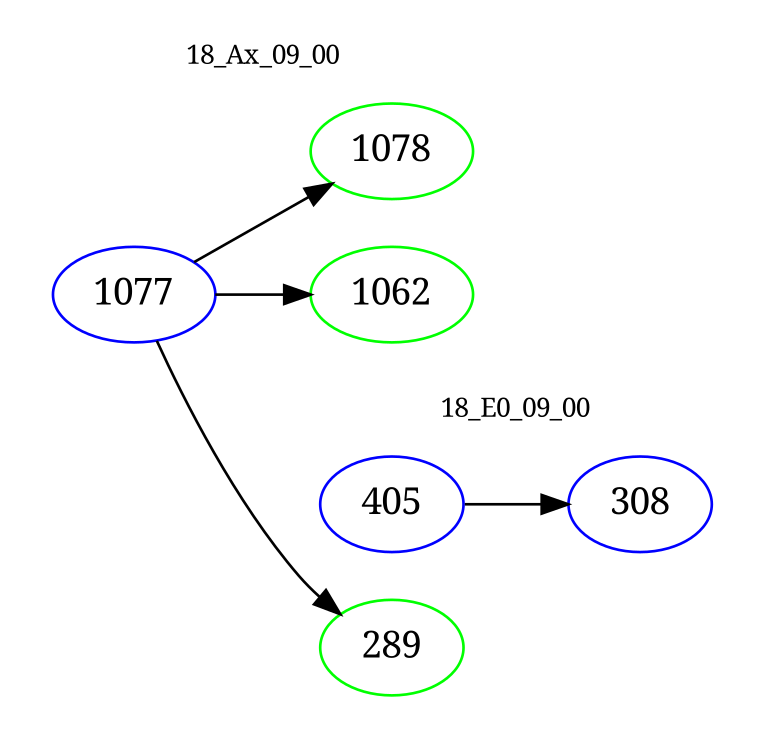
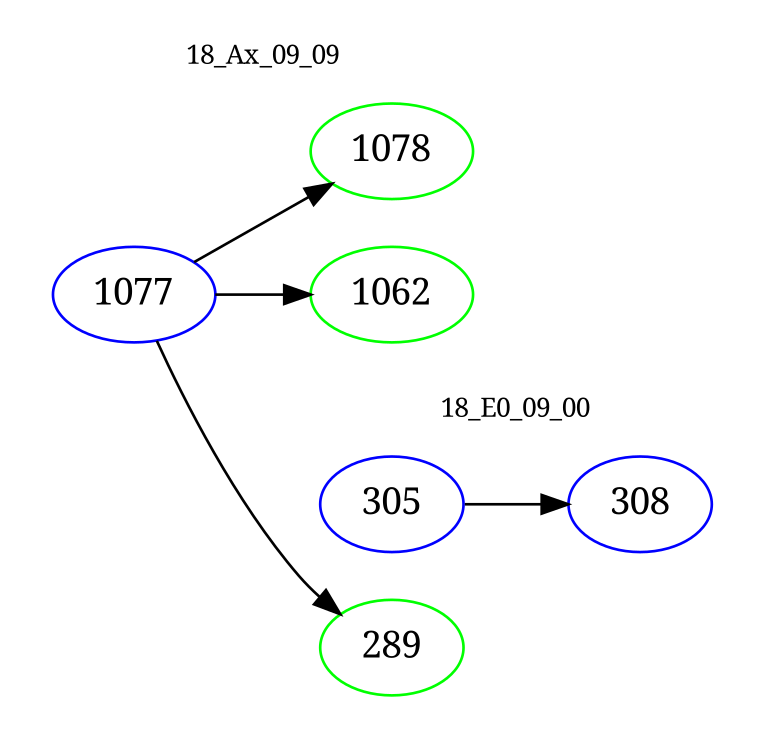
cluster "18_Ax_09_00": label "18_Ax_09_00" -> "18_Ax_09_09"
node "405": label "405" -> "305"
